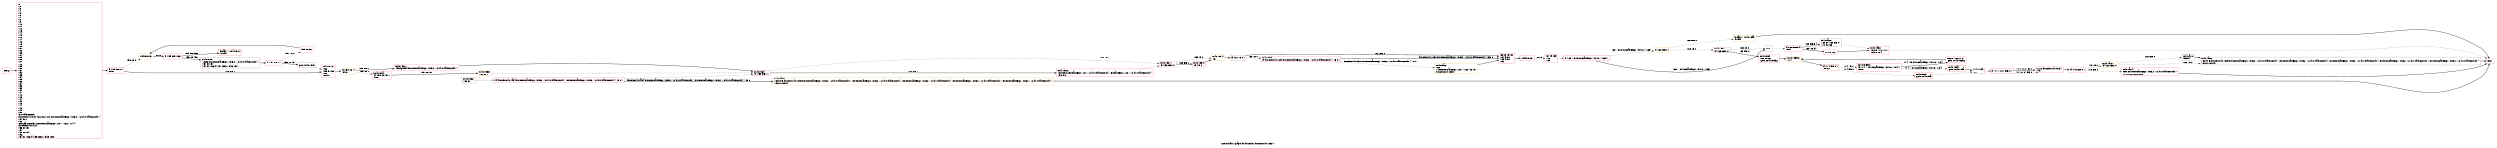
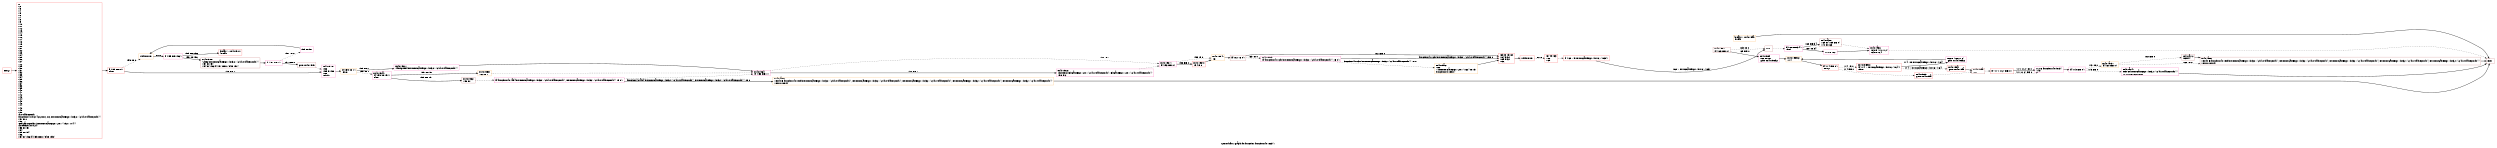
node "if (v68 == 0):": removed
edge "if (v57 == 0):" -> "goto 0x401915": label "v59 != v51" -> "v57 == 0"
edge "0x40192a:" -> "0x401932:": added, label "v59 == v51"
